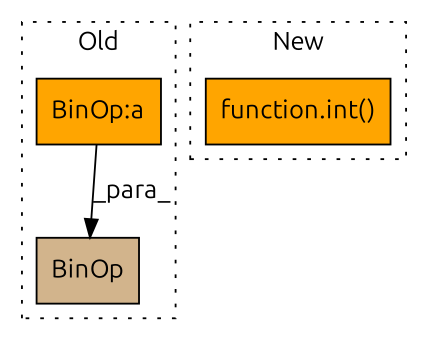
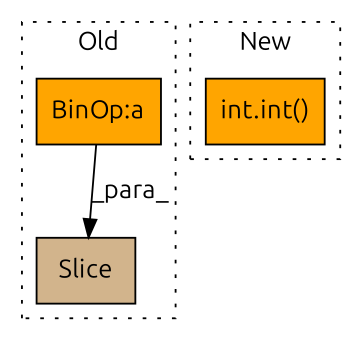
node "function.int()": label "function.int()" -> "int.int()"
node "BinOp": label "BinOp" -> "Slice"
